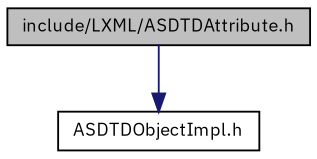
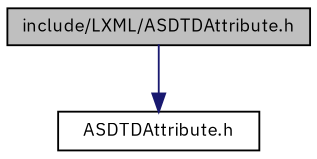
node "ASDTDObjectImpl.h": label "ASDTDObjectImpl.h" -> "ASDTDAttribute.h"
